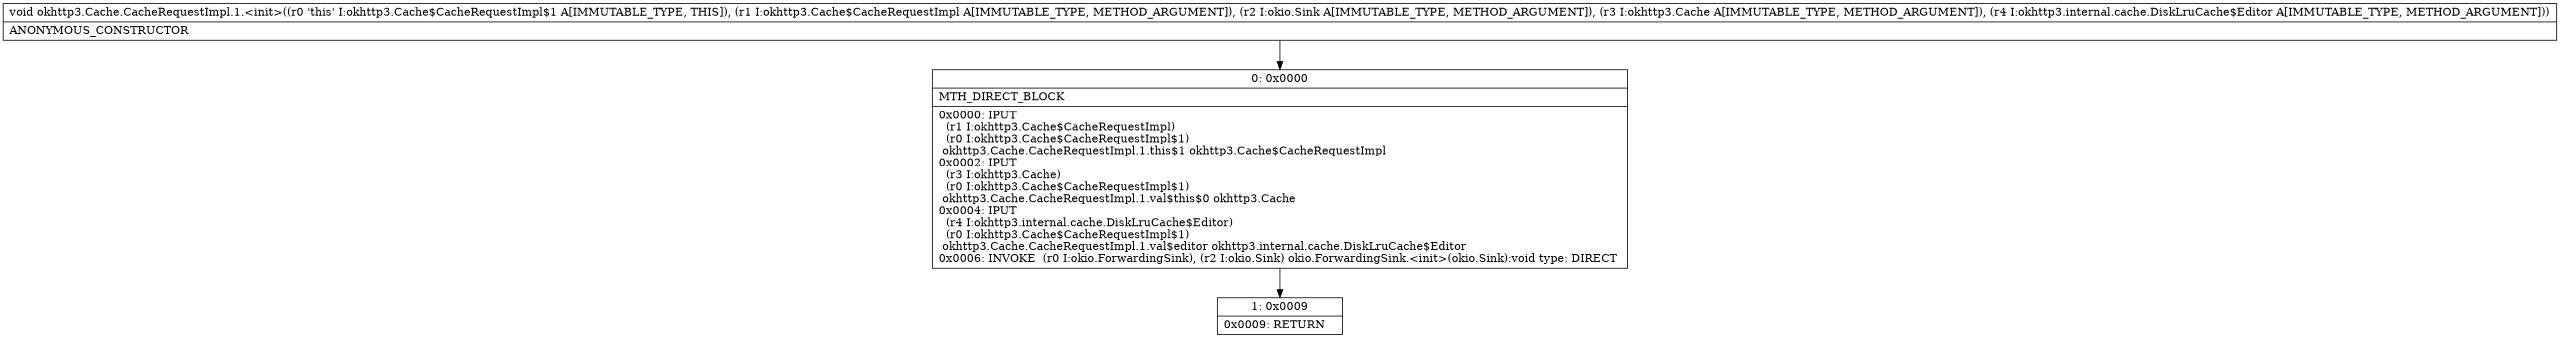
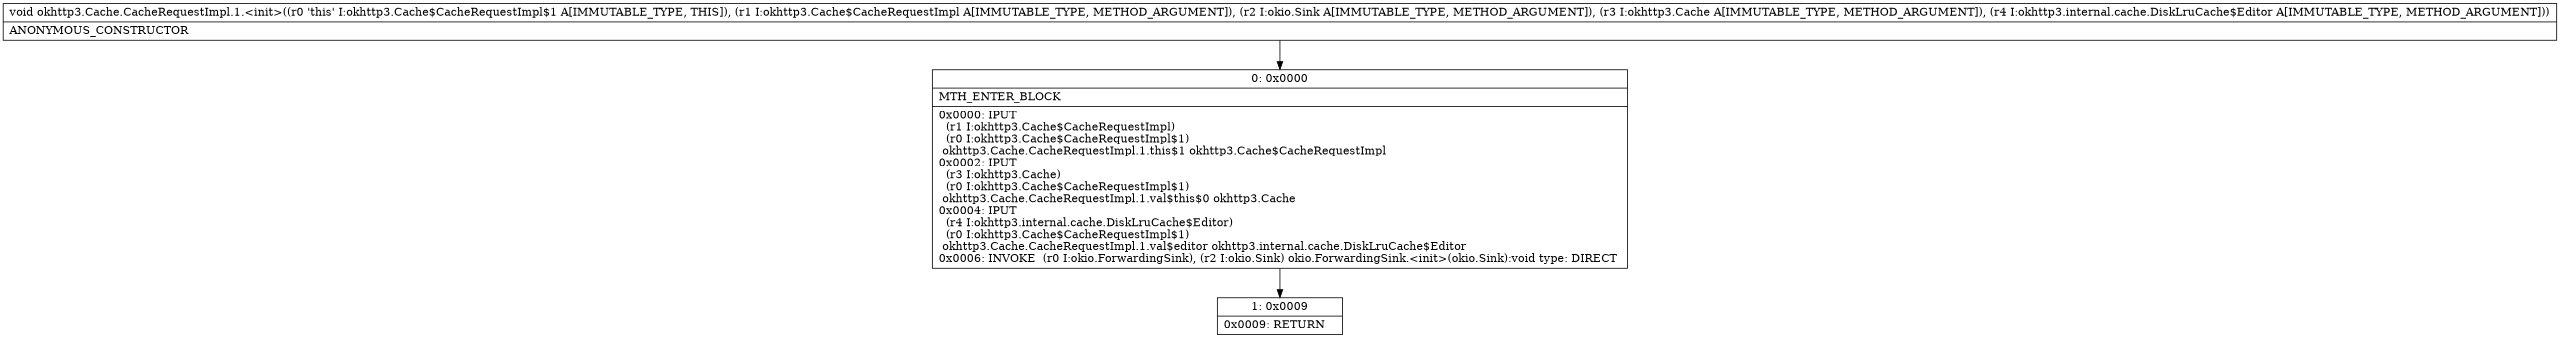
node "0: 0x0000": text "MTH_DIRECT_BLOCK" -> "MTH_ENTER_BLOCK"
